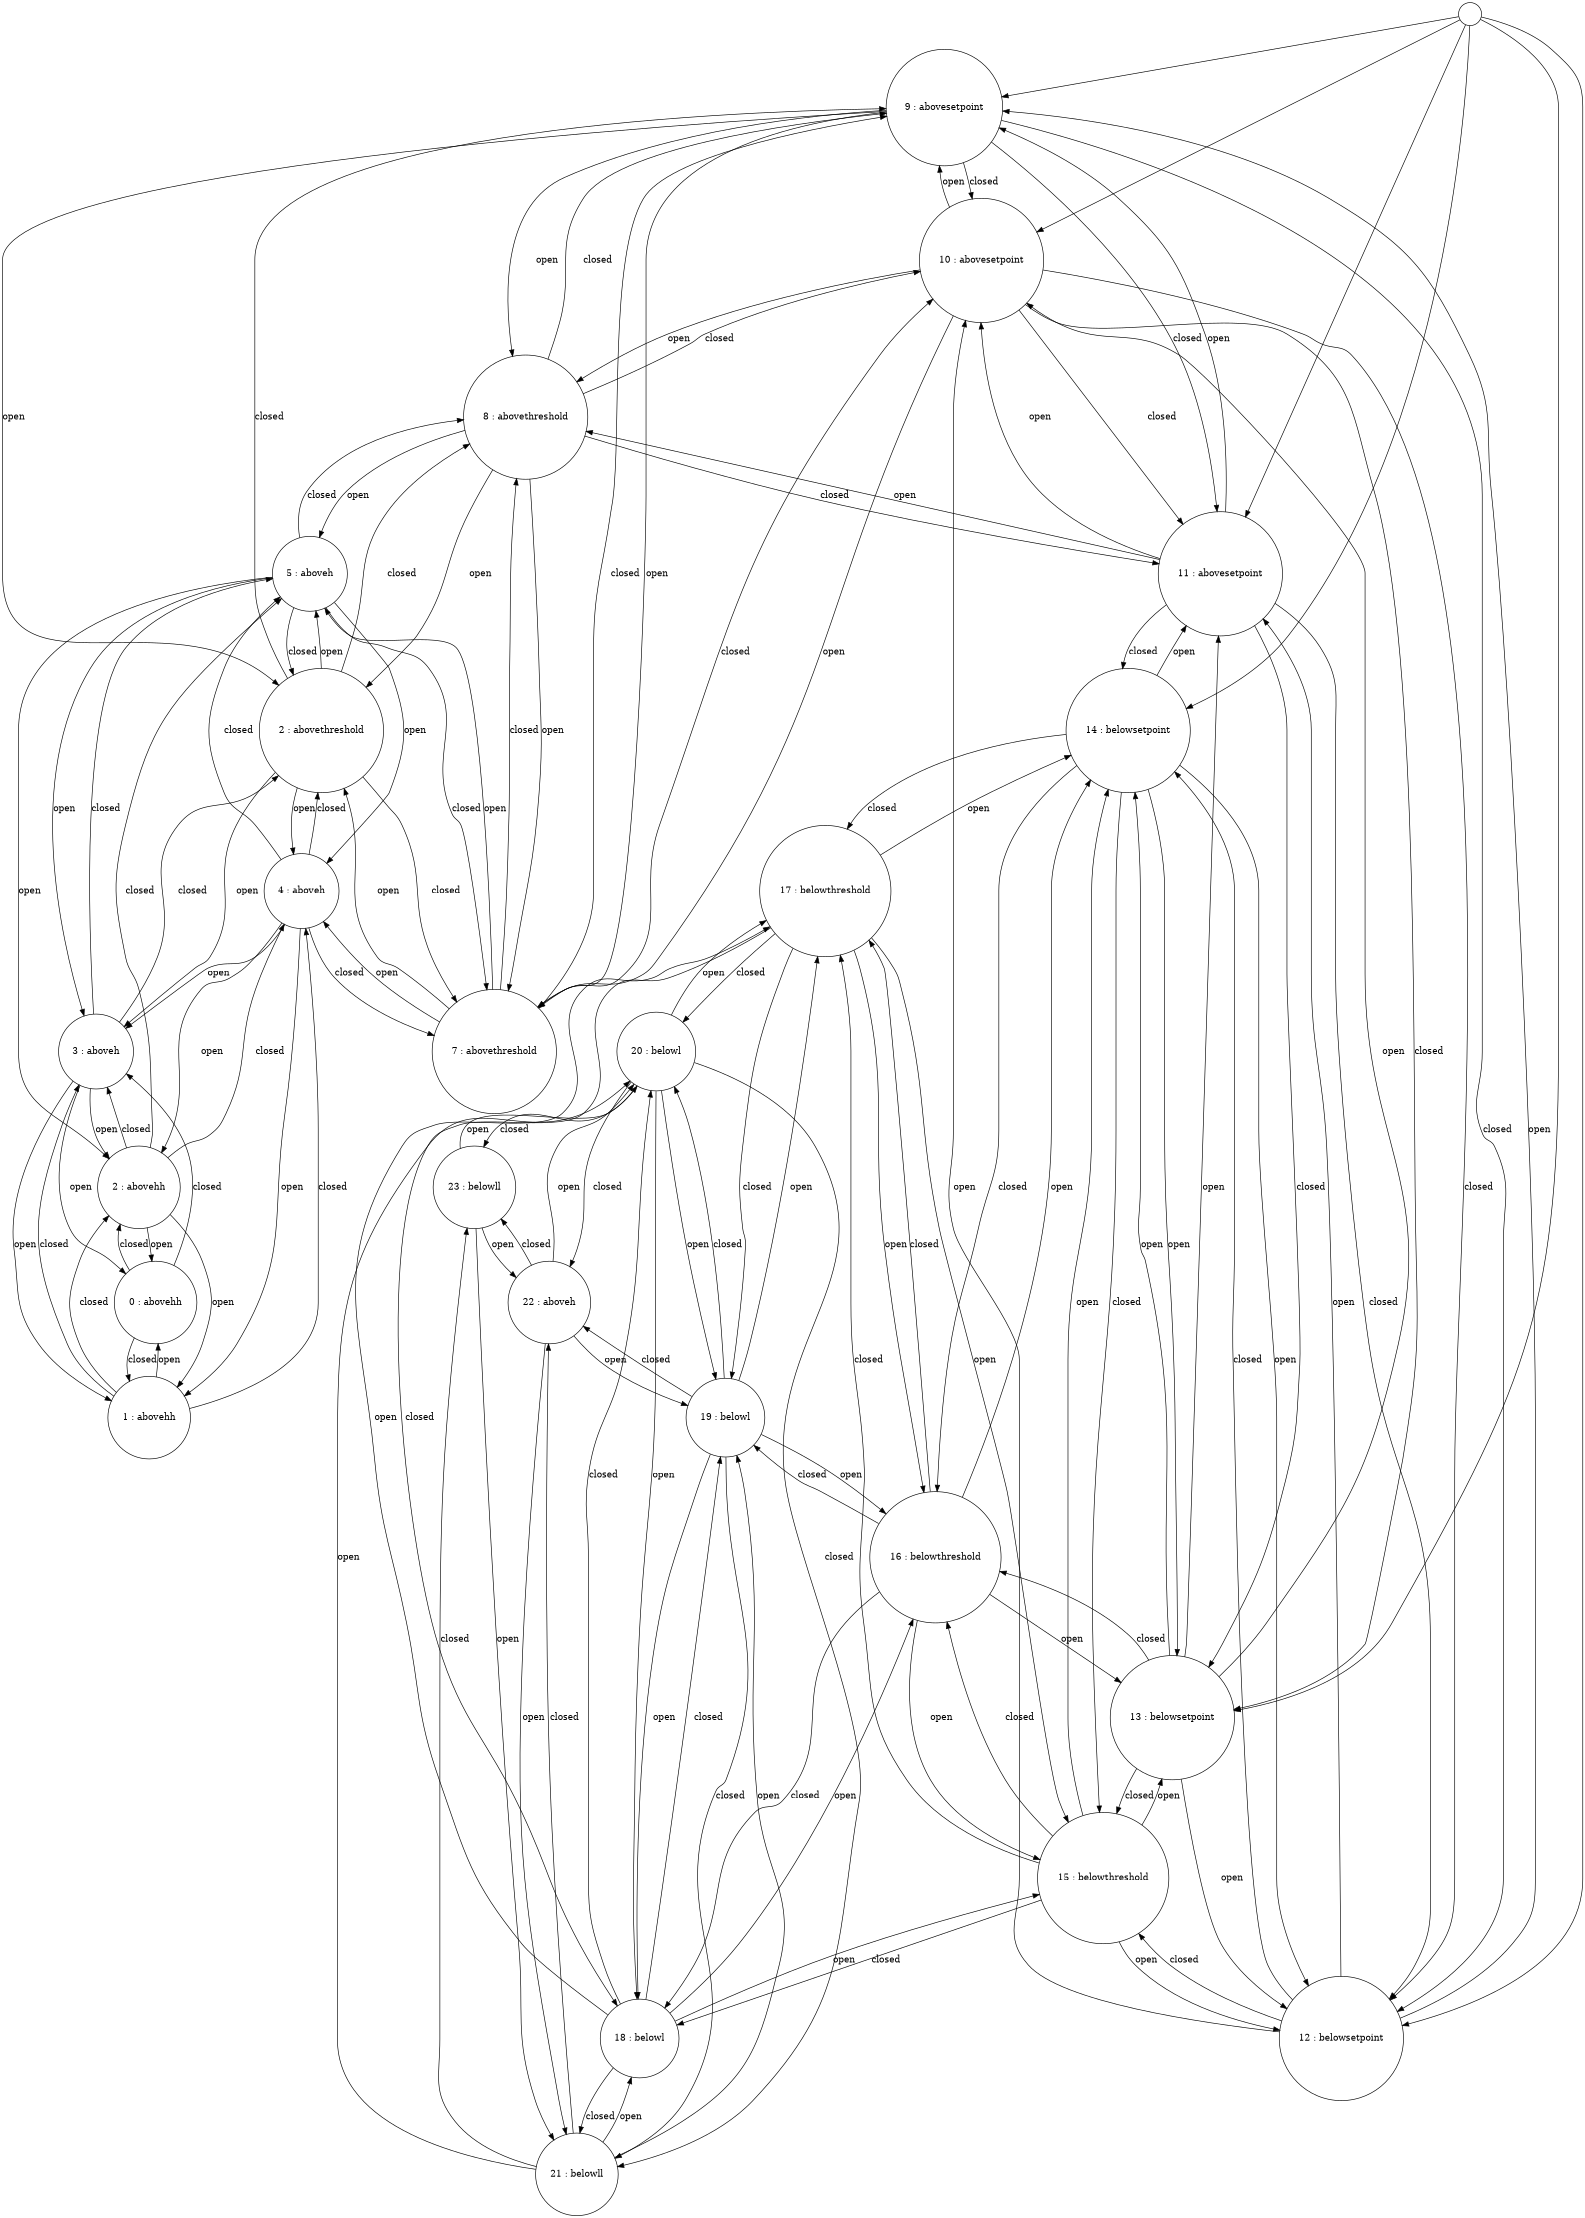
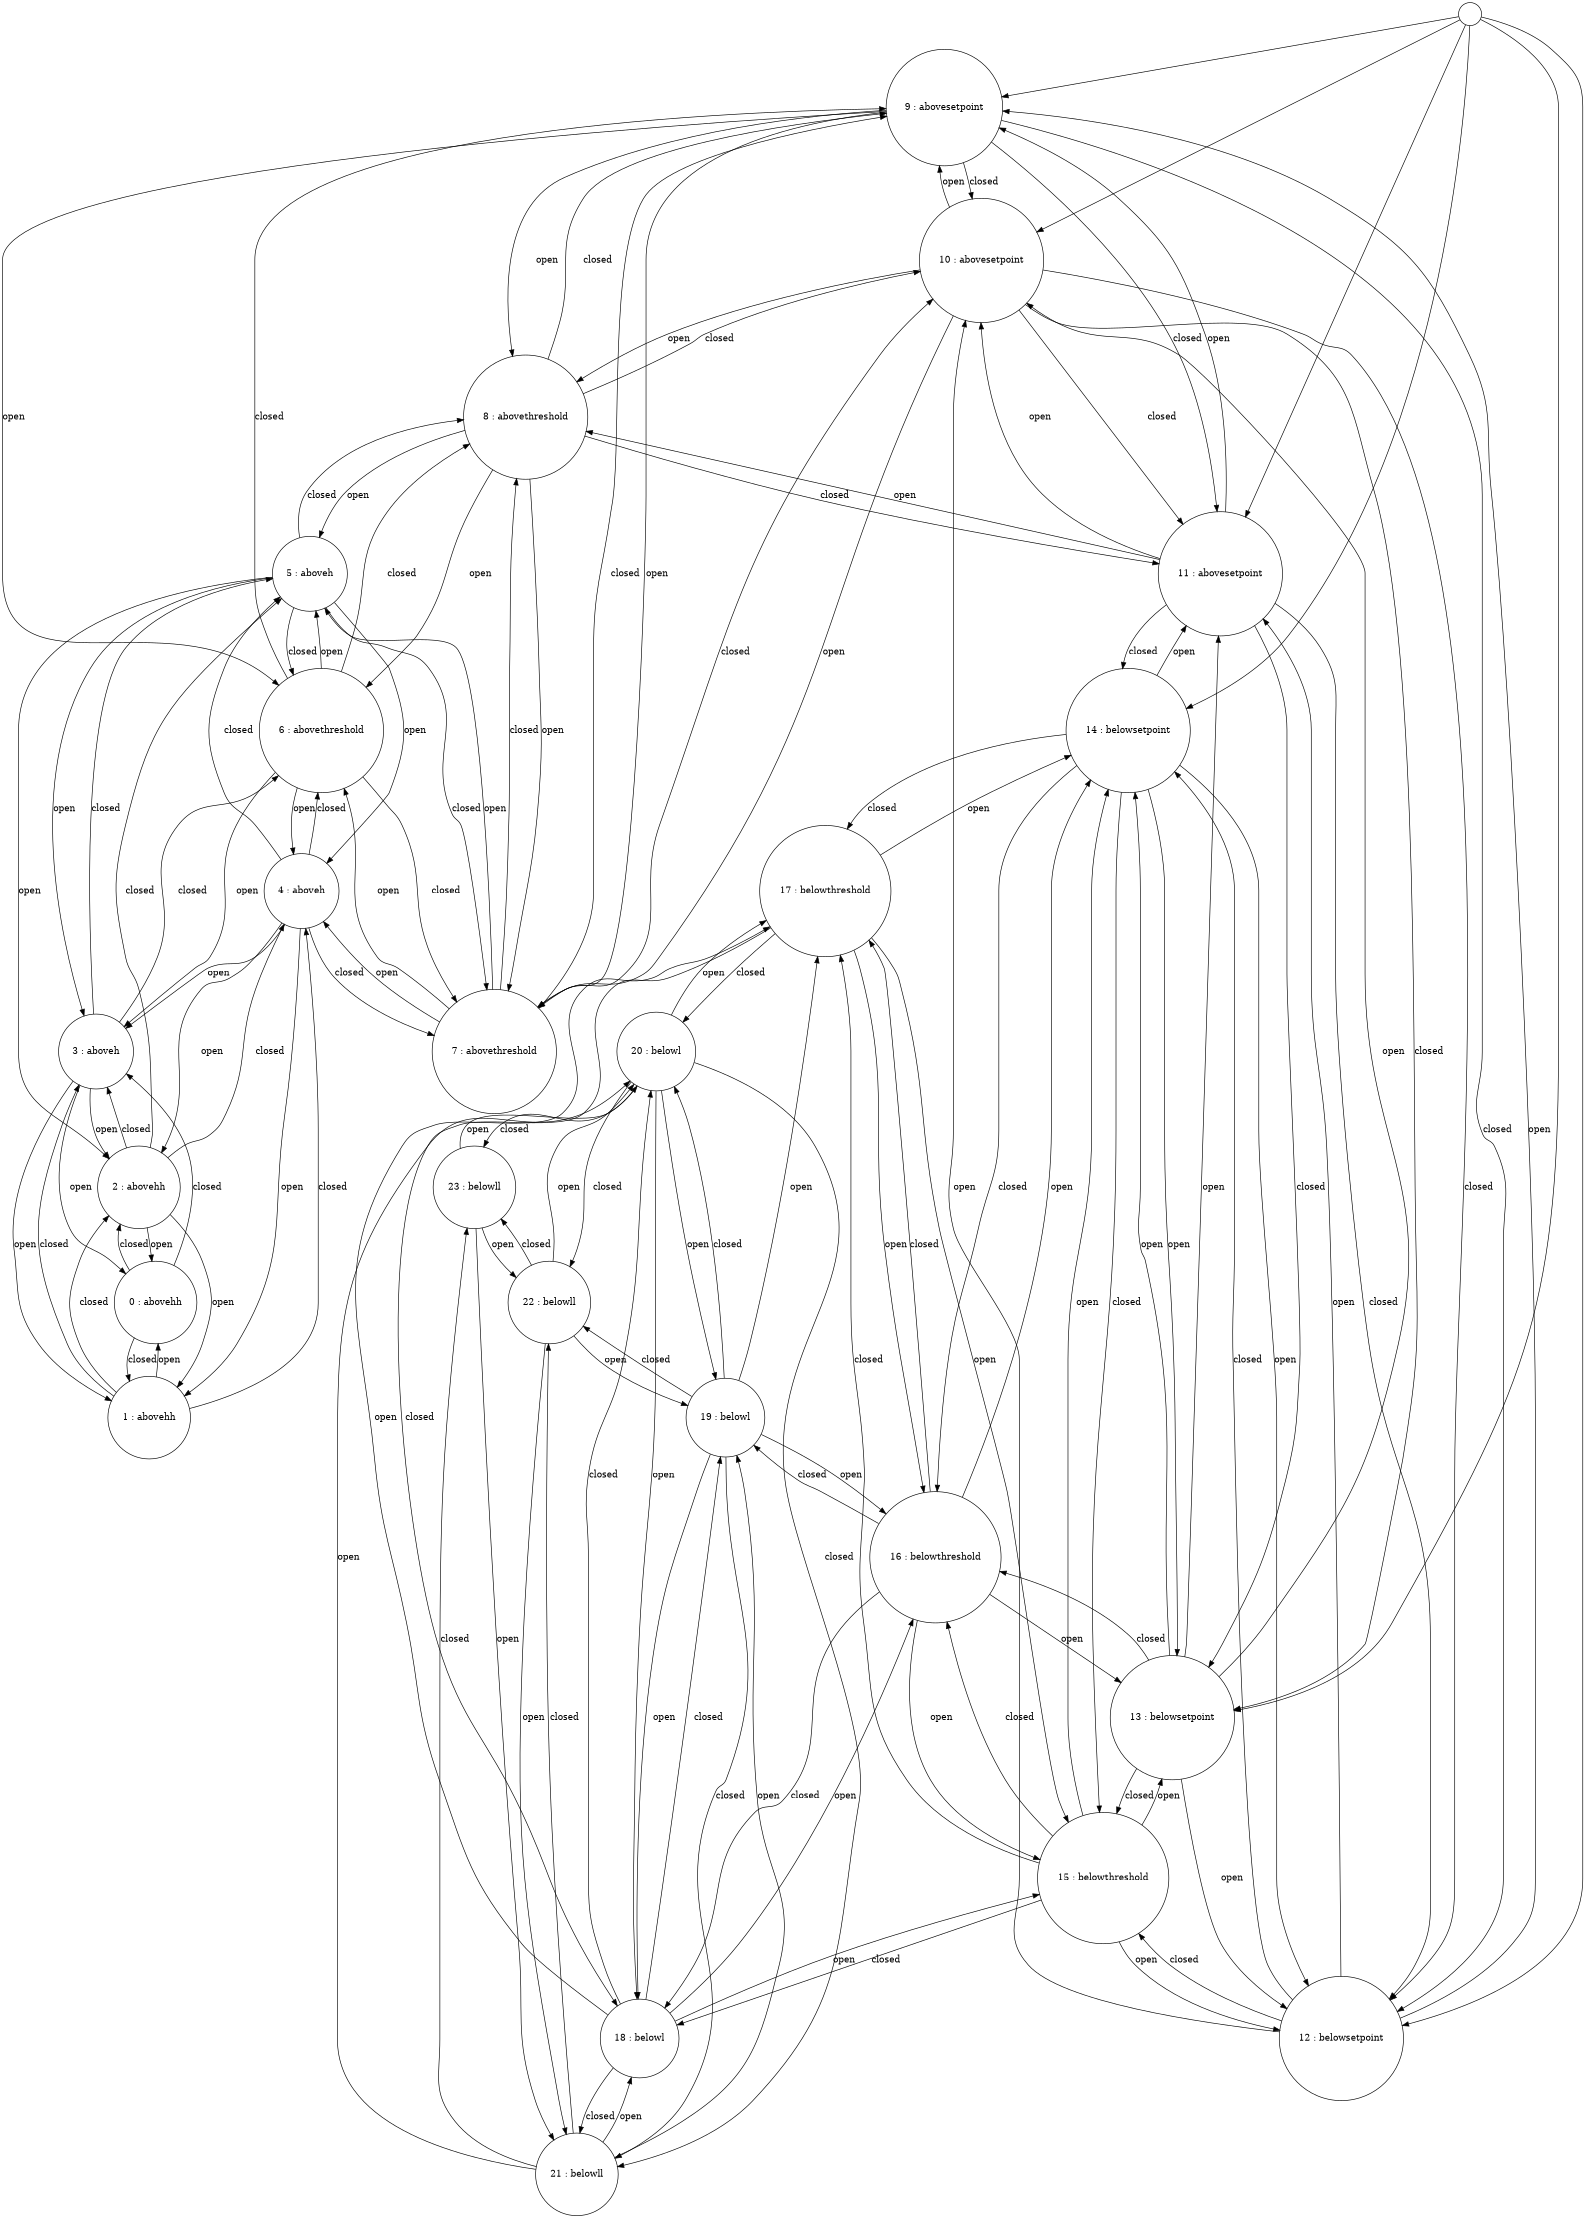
node "2 : abovethreshold": label "2 : abovethreshold" -> "6 : abovethreshold"
edge "17 : belowthreshold" -> "19 : belowl": removed, label "closed"
node "22 : aboveh": label "22 : aboveh" -> "22 : belowll"
